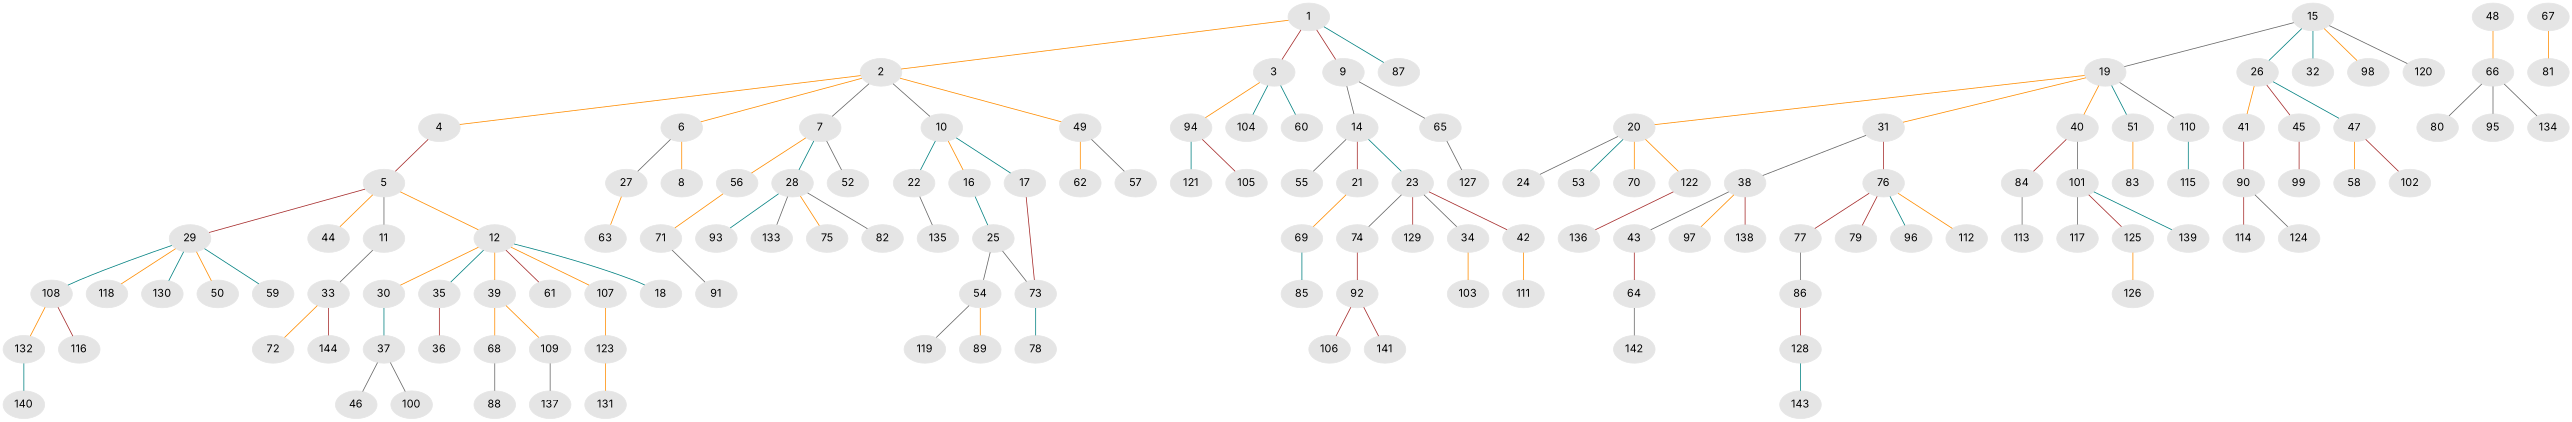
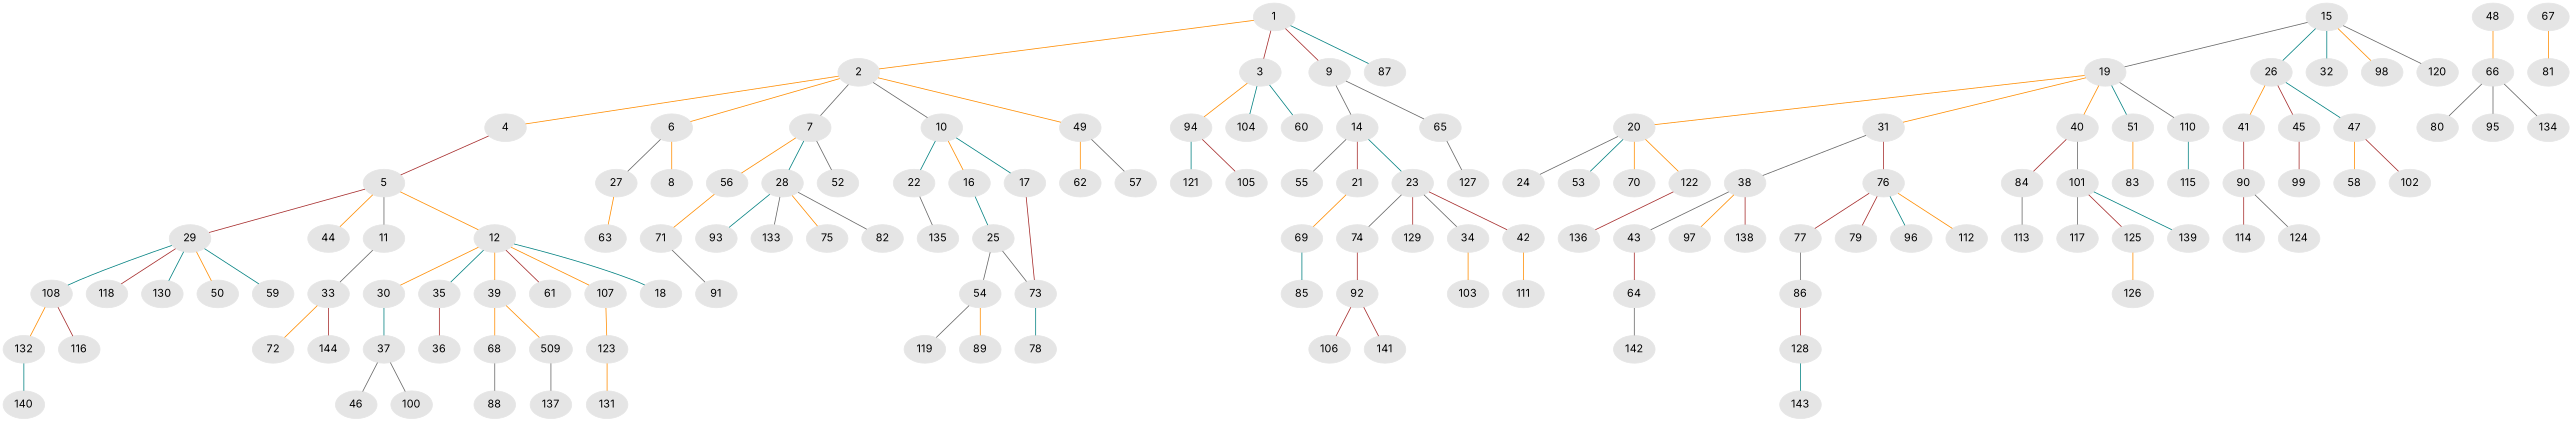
edge "29" -- "118": color darkorange -> brown
node "109": label "109" -> "509"
